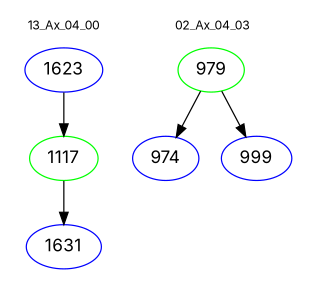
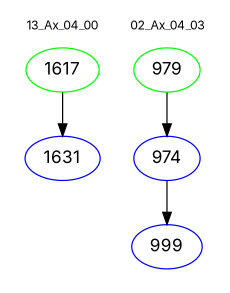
node "1623": removed
edge "979" -> "999": now "974" -> "999"
node "1117": label "1117" -> "1617"
